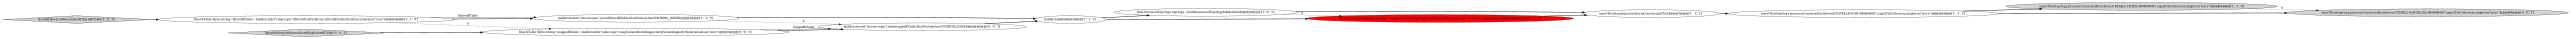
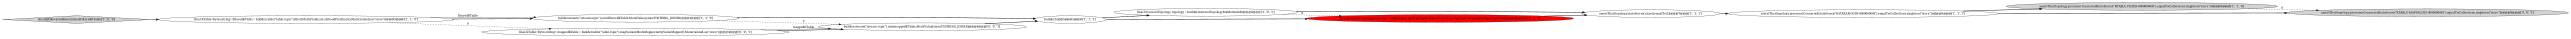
node "shouldAllowJoinMaterializedMapValuedKTable['0', '0', '1']": removed
